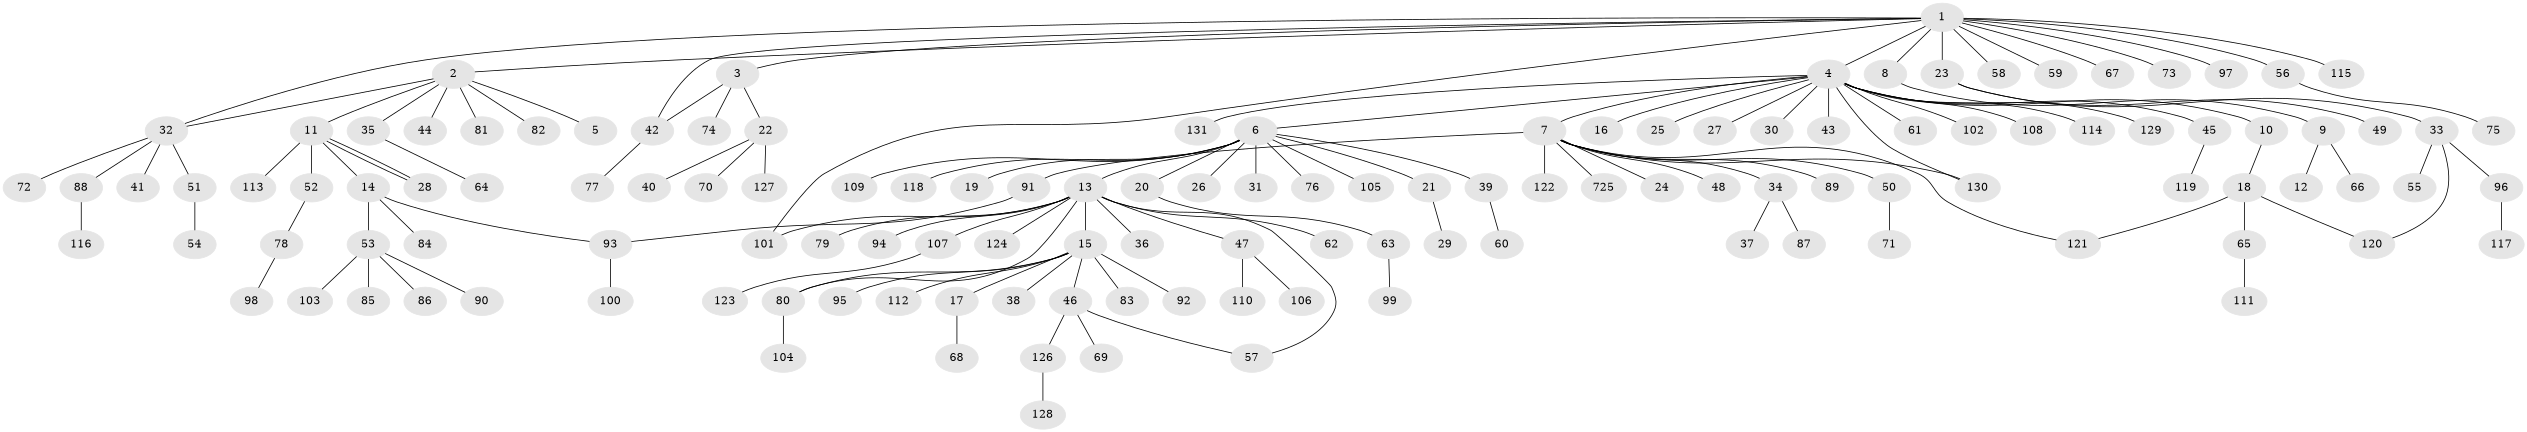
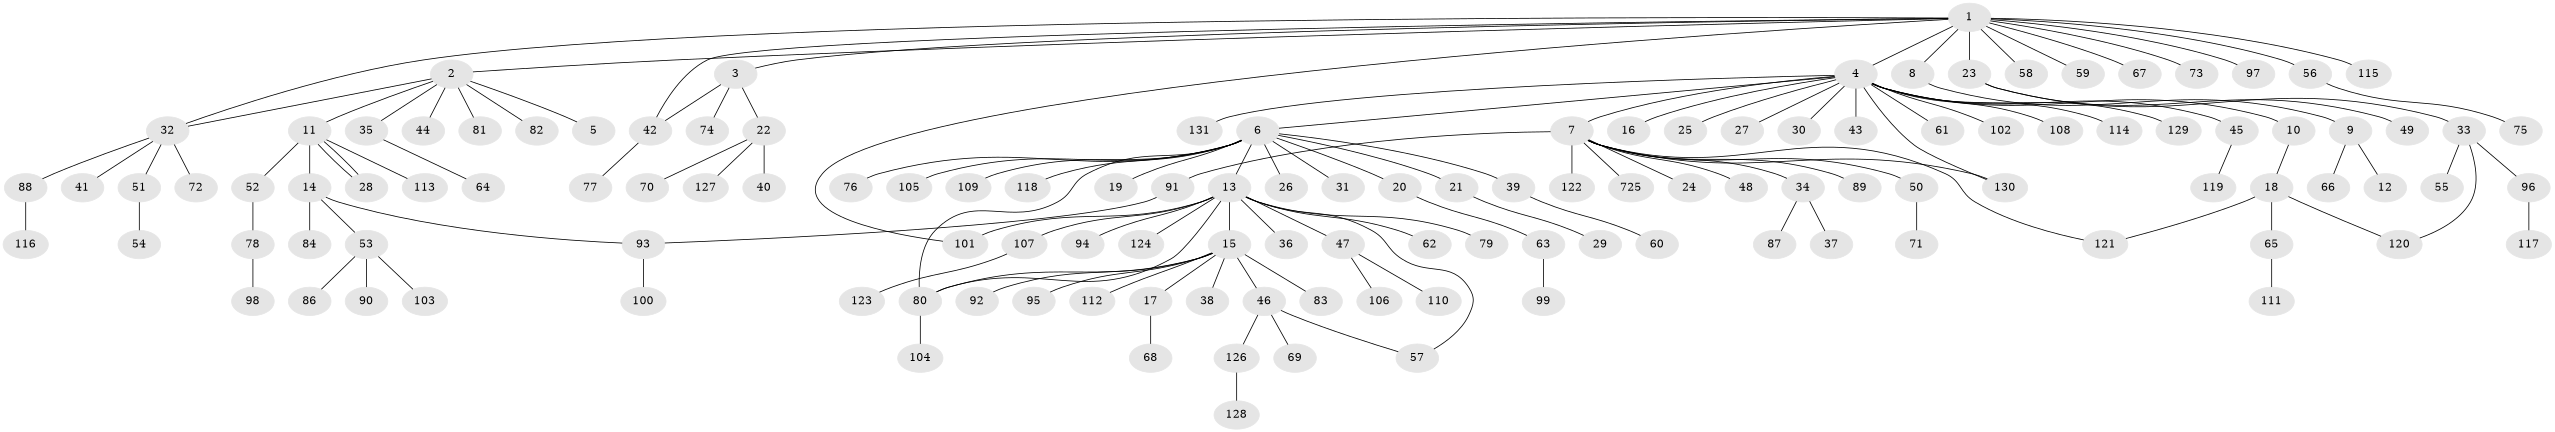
edge "6" -- "80": added
node "85": removed
